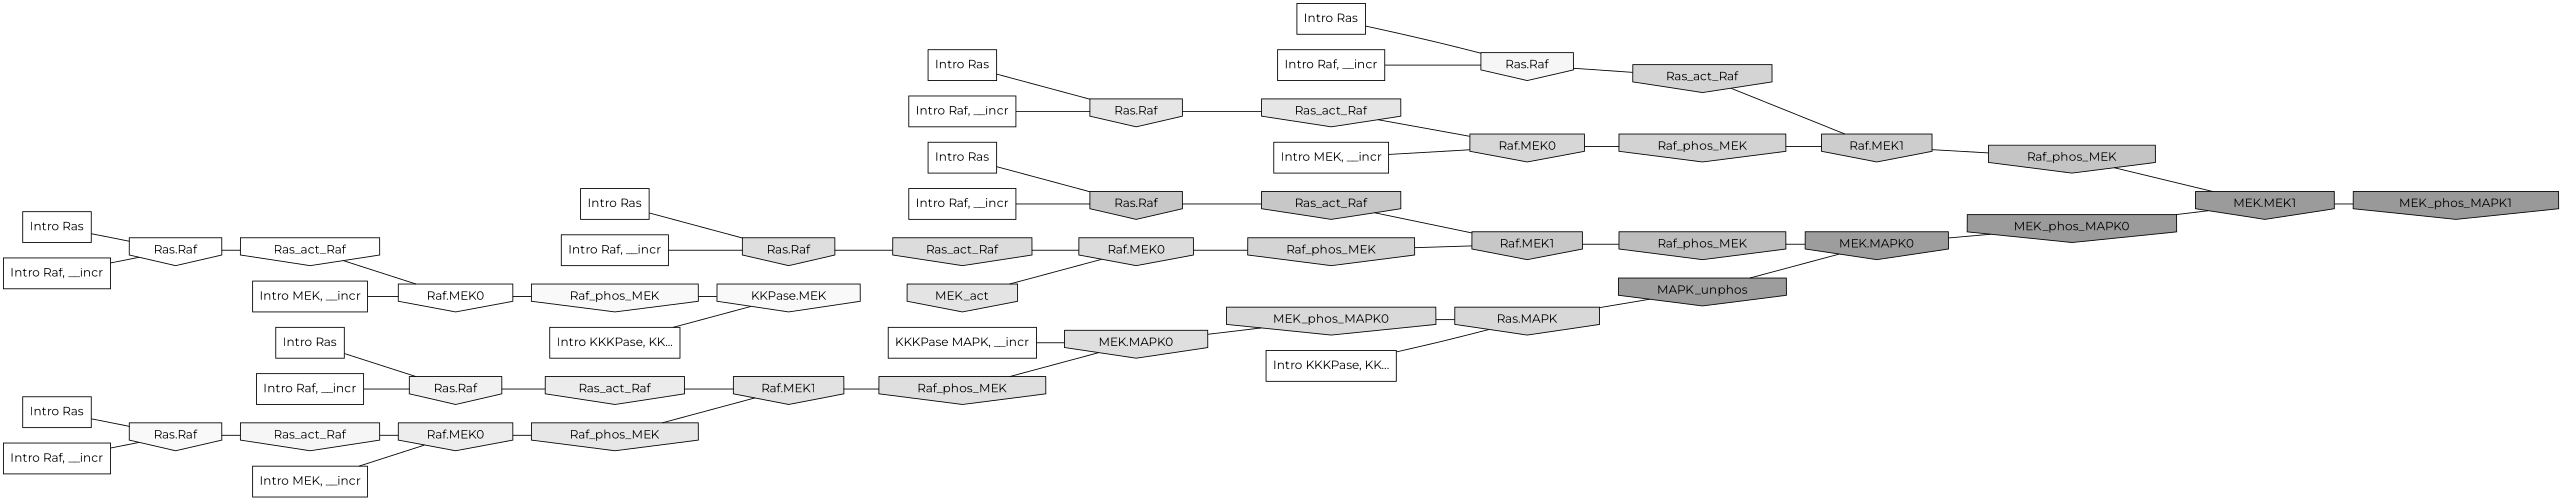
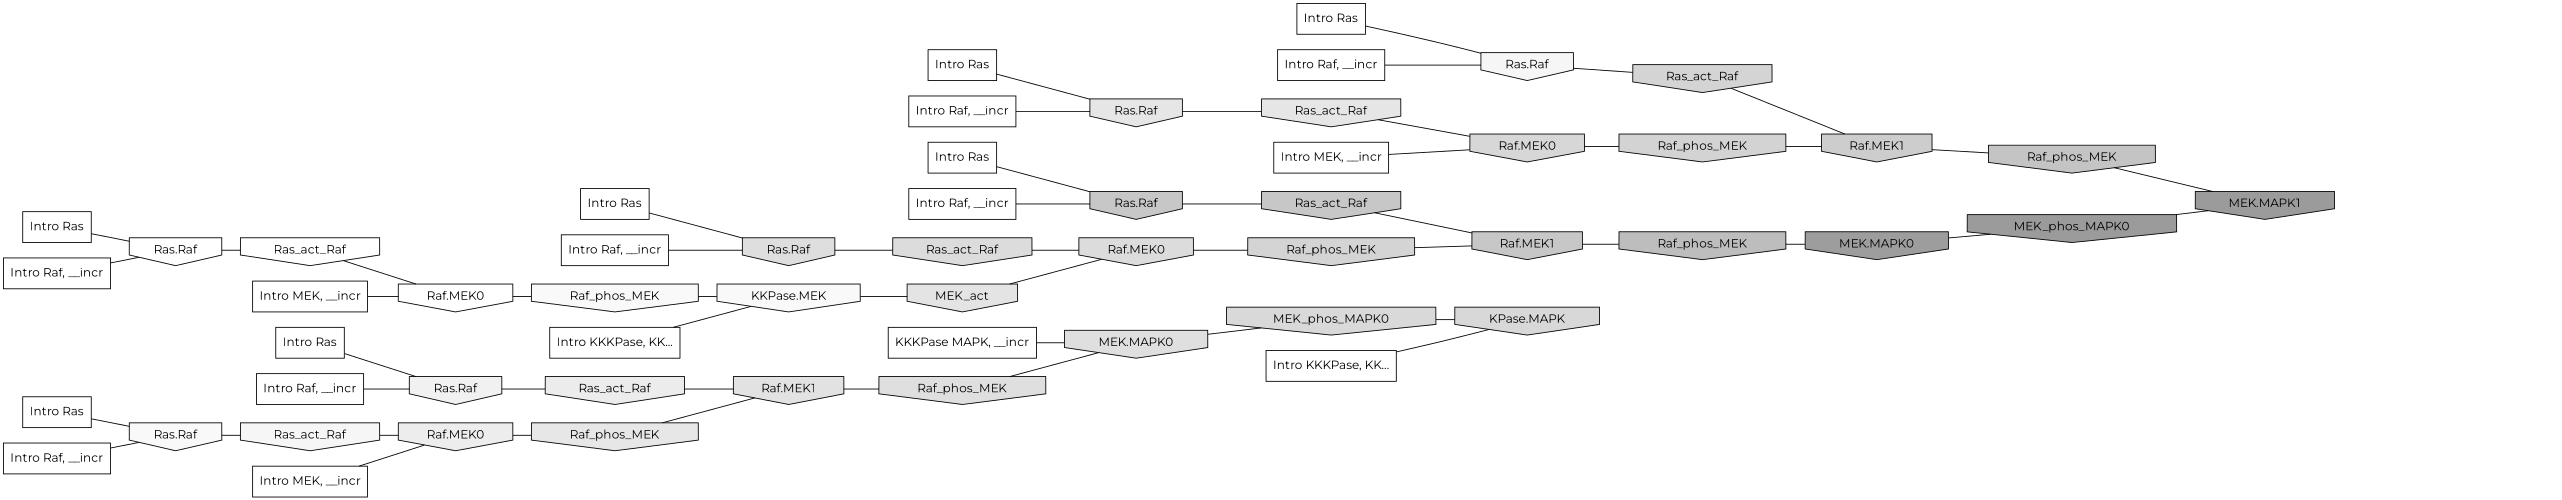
node "MEK.MEK1": label "MEK.MEK1" -> "MEK.MAPK1"
node "MEK_phos_MAPK1": removed
node "MAPK_unphos": removed
edge "KKPase.MEK" -- "MEK_act": added
node "Ras.MAPK": label "Ras.MAPK" -> "KPase.MAPK"
